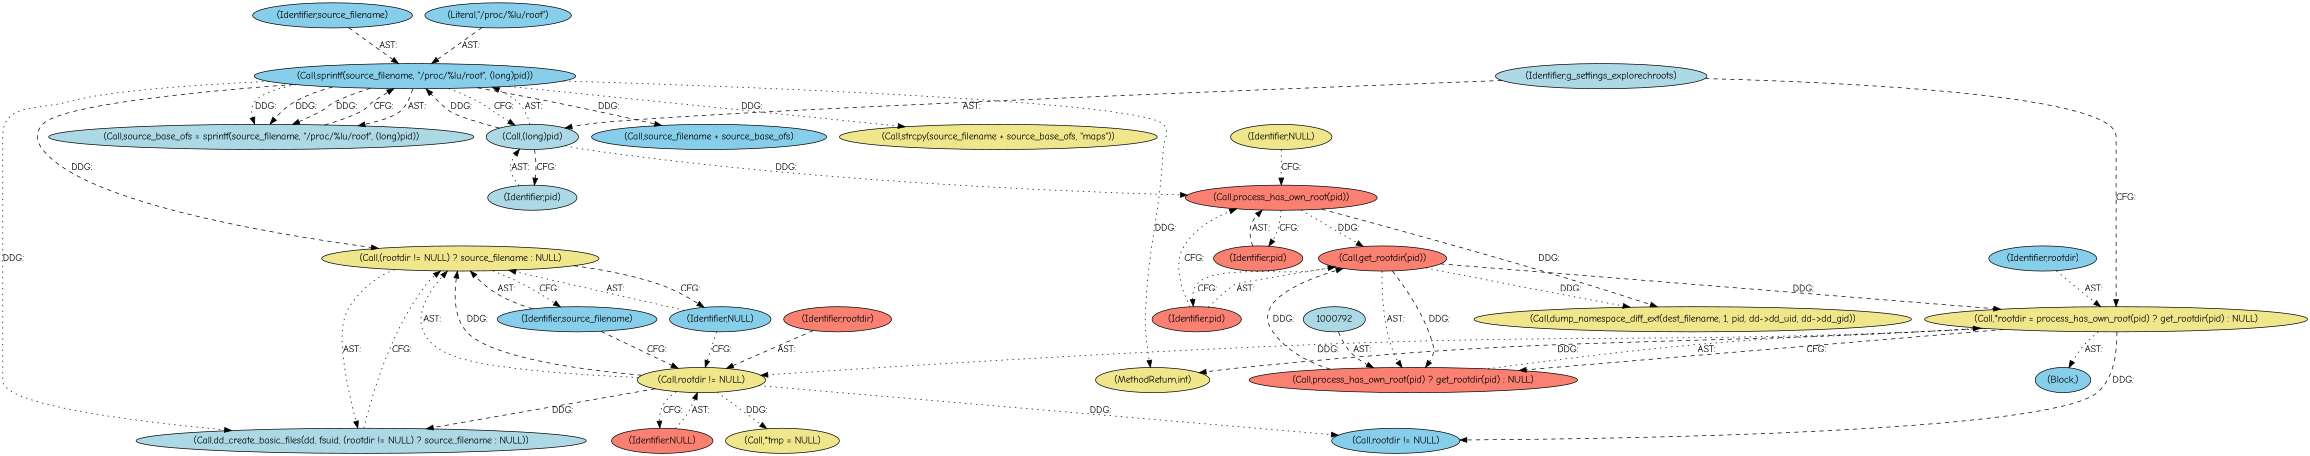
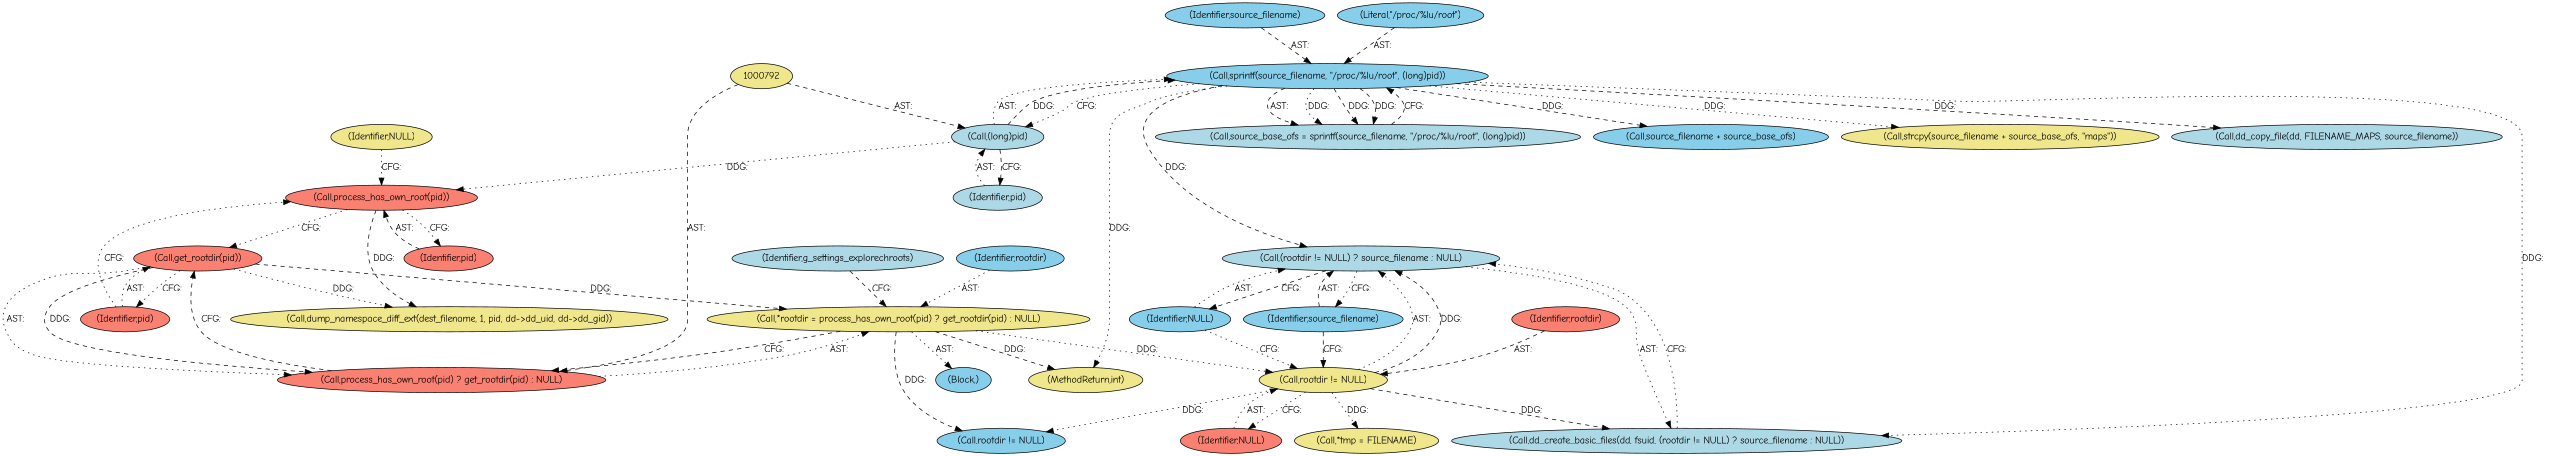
edge "(Identifier,g_settings_explorechroots)" -> "(Call,(long)pid)": now "1000792" -> "(Call,(long)pid)"
node "(Call,dd_copy_file(dd, FILENAME_MAPS, source_filename))": added
edge "(Call,process_has_own_root(pid))" -> "(Call,get_rootdir(pid))": label "DDG: " -> "CFG: "
node "(Call,(rootdir != NULL) ? source_filename : NULL)": fillcolor khaki -> lightblue
edge "(Call,process_has_own_root(pid) ? get_rootdir(pid) : NULL)" -> "(Call,get_rootdir(pid))": label "DDG: " -> "CFG: "
node "1000792": fillcolor lightblue -> khaki
node "(Call,*tmp = NULL)": label "(Call,*tmp = NULL)" -> "(Call,*tmp = FILENAME)"
